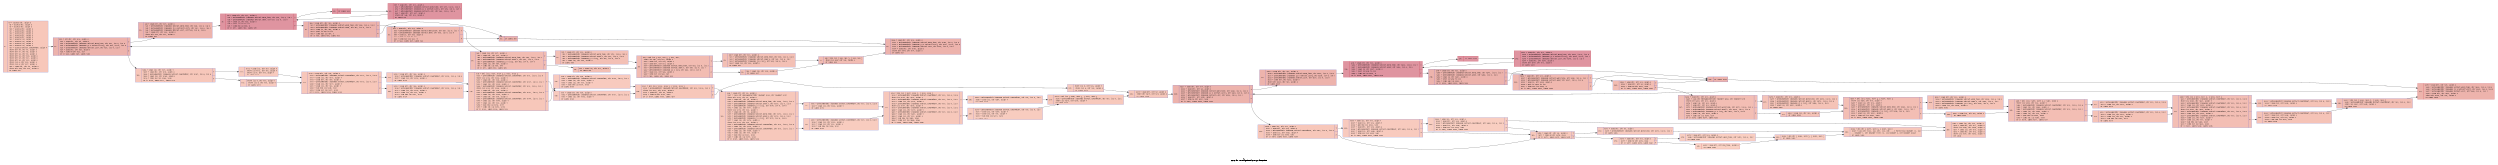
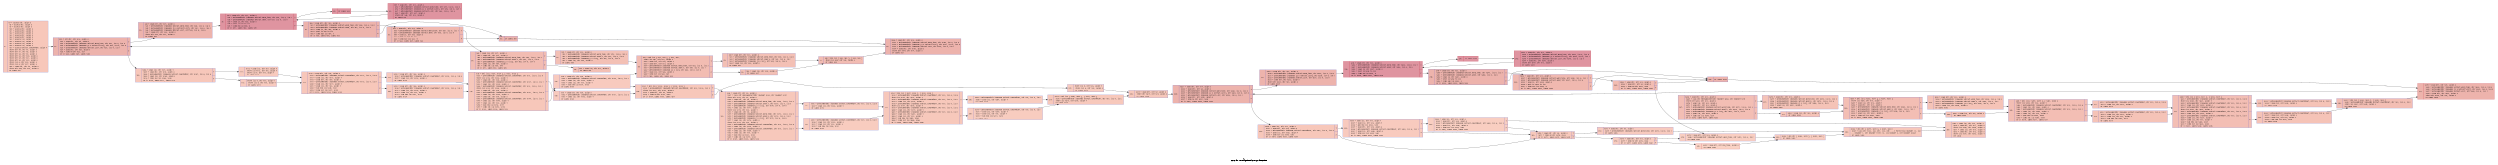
edge "78:" -> "80:": now "154:" -> "80:"
edge "262:" -> "267:": now "262:" -> "378:"
